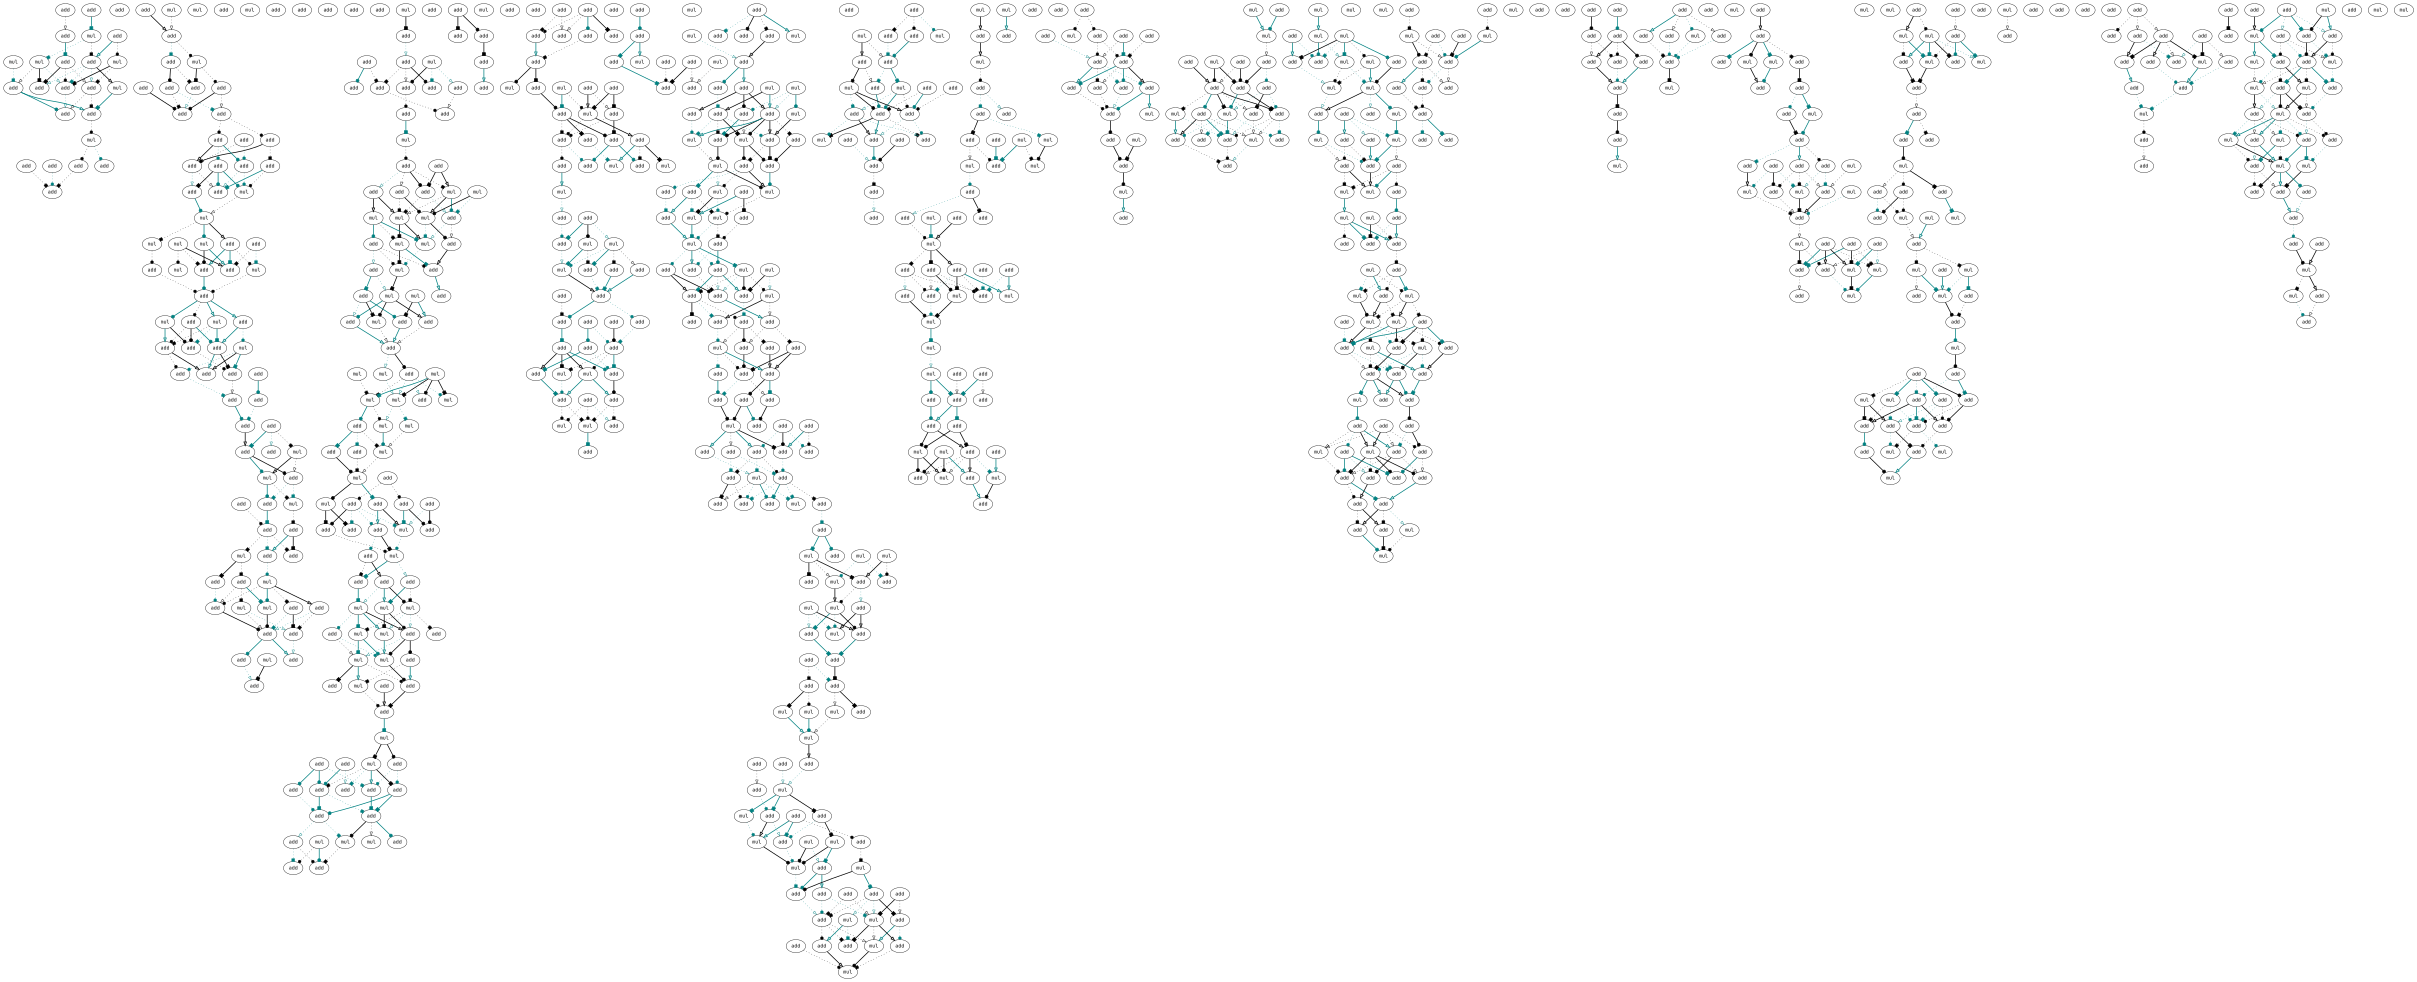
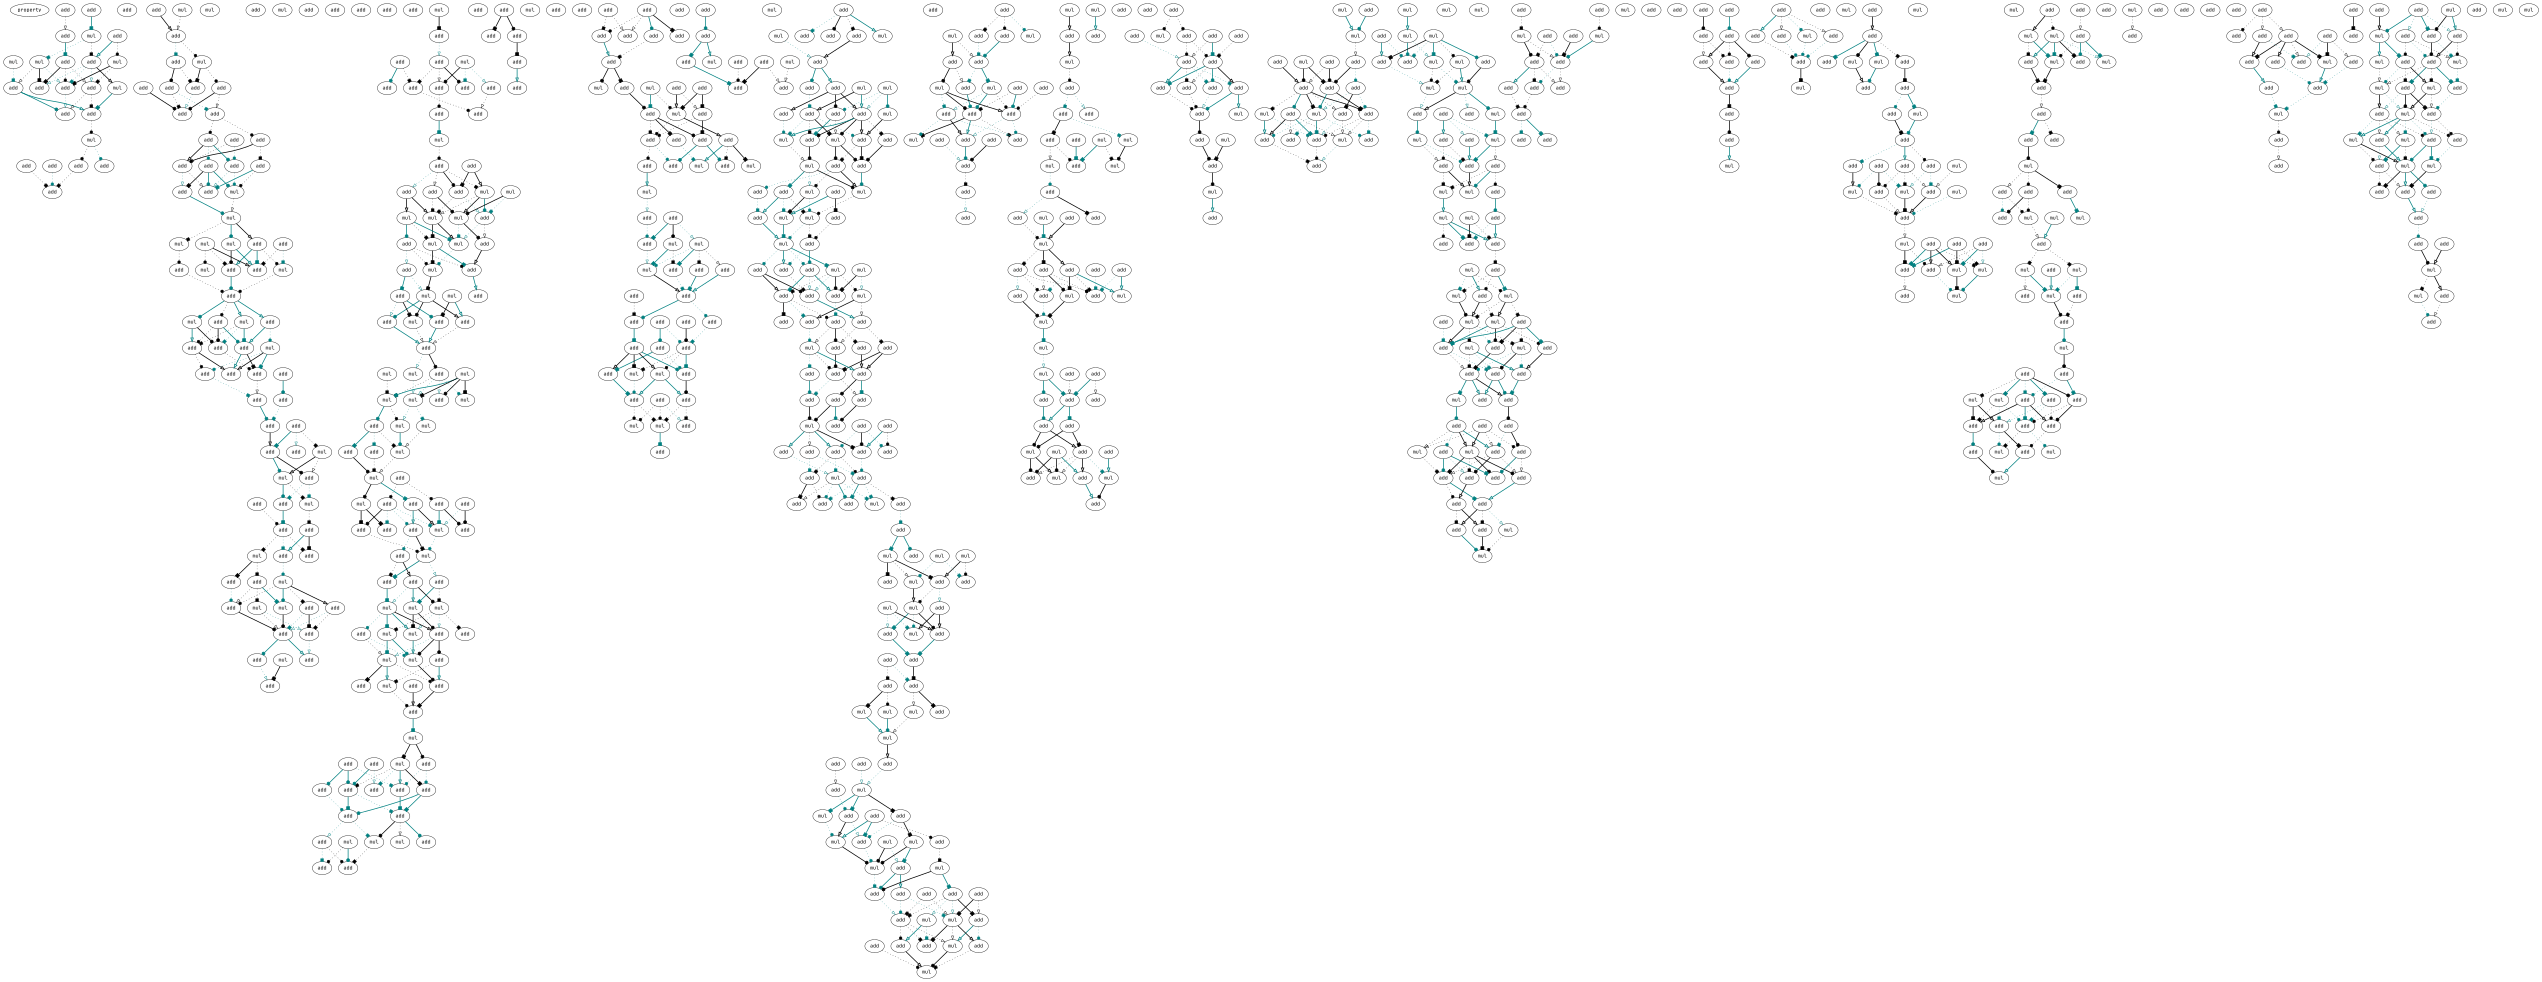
node "property": added
